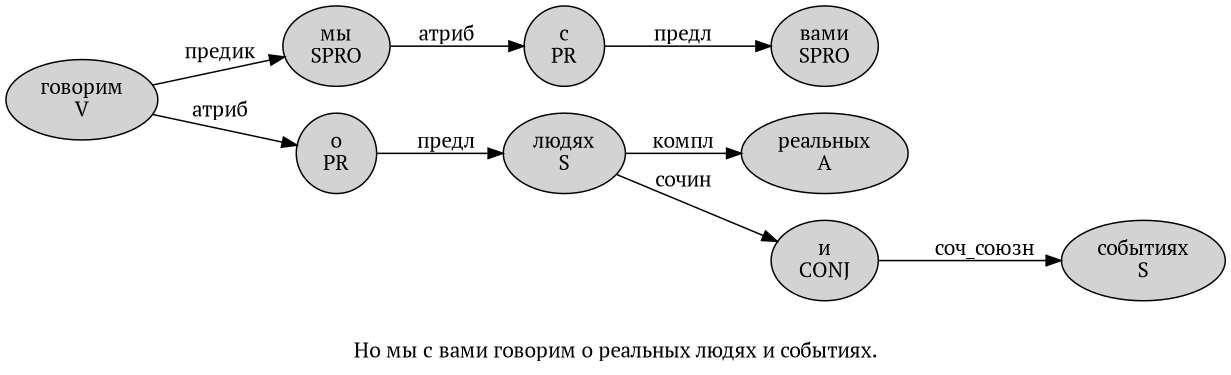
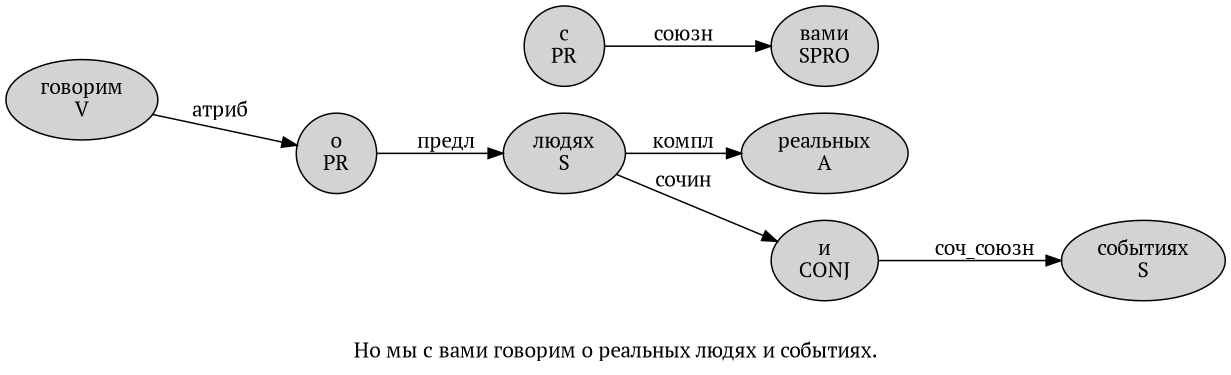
edge "с PR" -> "вами SPRO": label "предл" -> "союзн"
node "мы SPRO": removed
